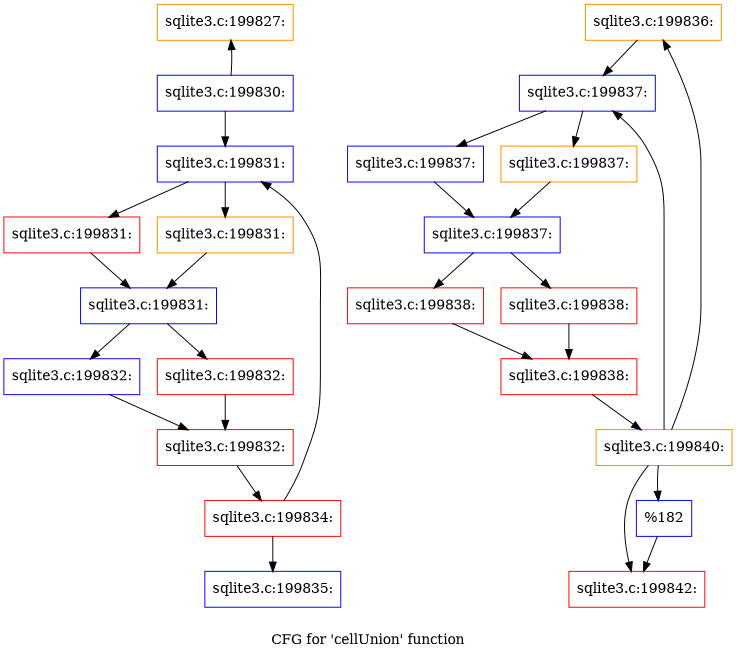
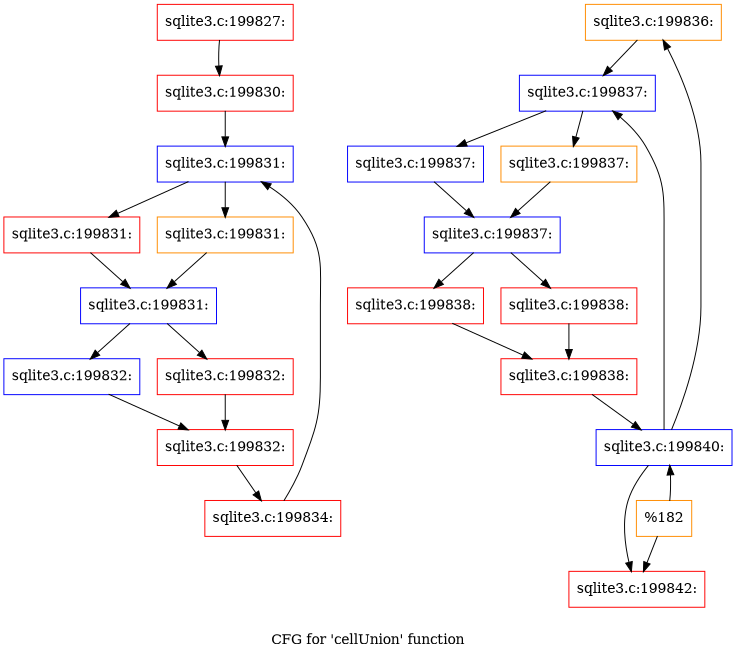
node "sqlite3.c:199827:": color darkorange -> red
edge "sqlite3.c:199830:" -> "sqlite3.c:199827:": reversed
node "sqlite3.c:199830:": color blue -> red
node "sqlite3.c:199840:": color darkorange -> blue
edge "sqlite3.c:199840:" -> "%182": reversed
node "%182": color blue -> darkorange
node "sqlite3.c:199835:": removed
